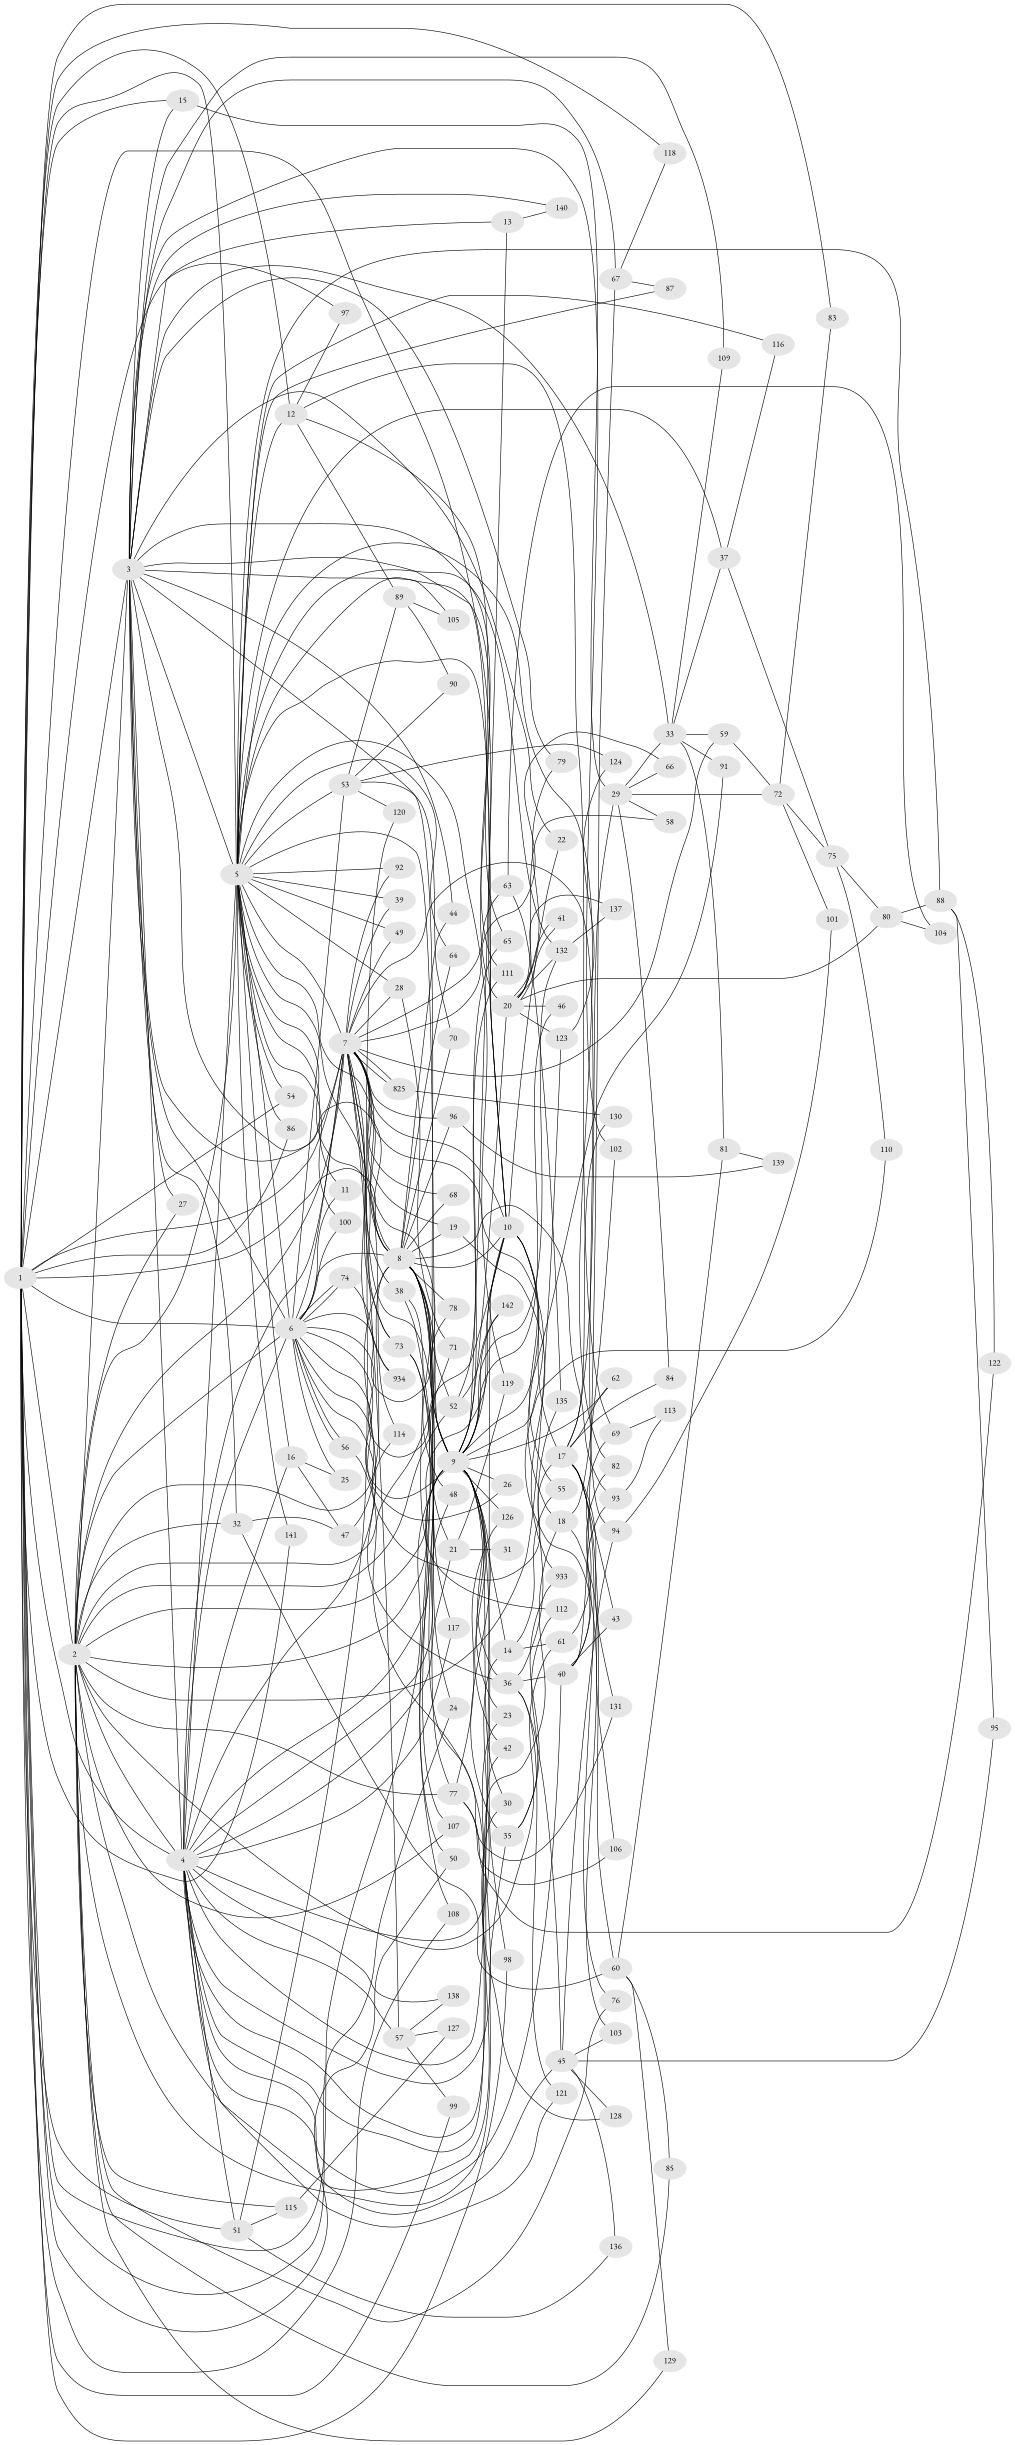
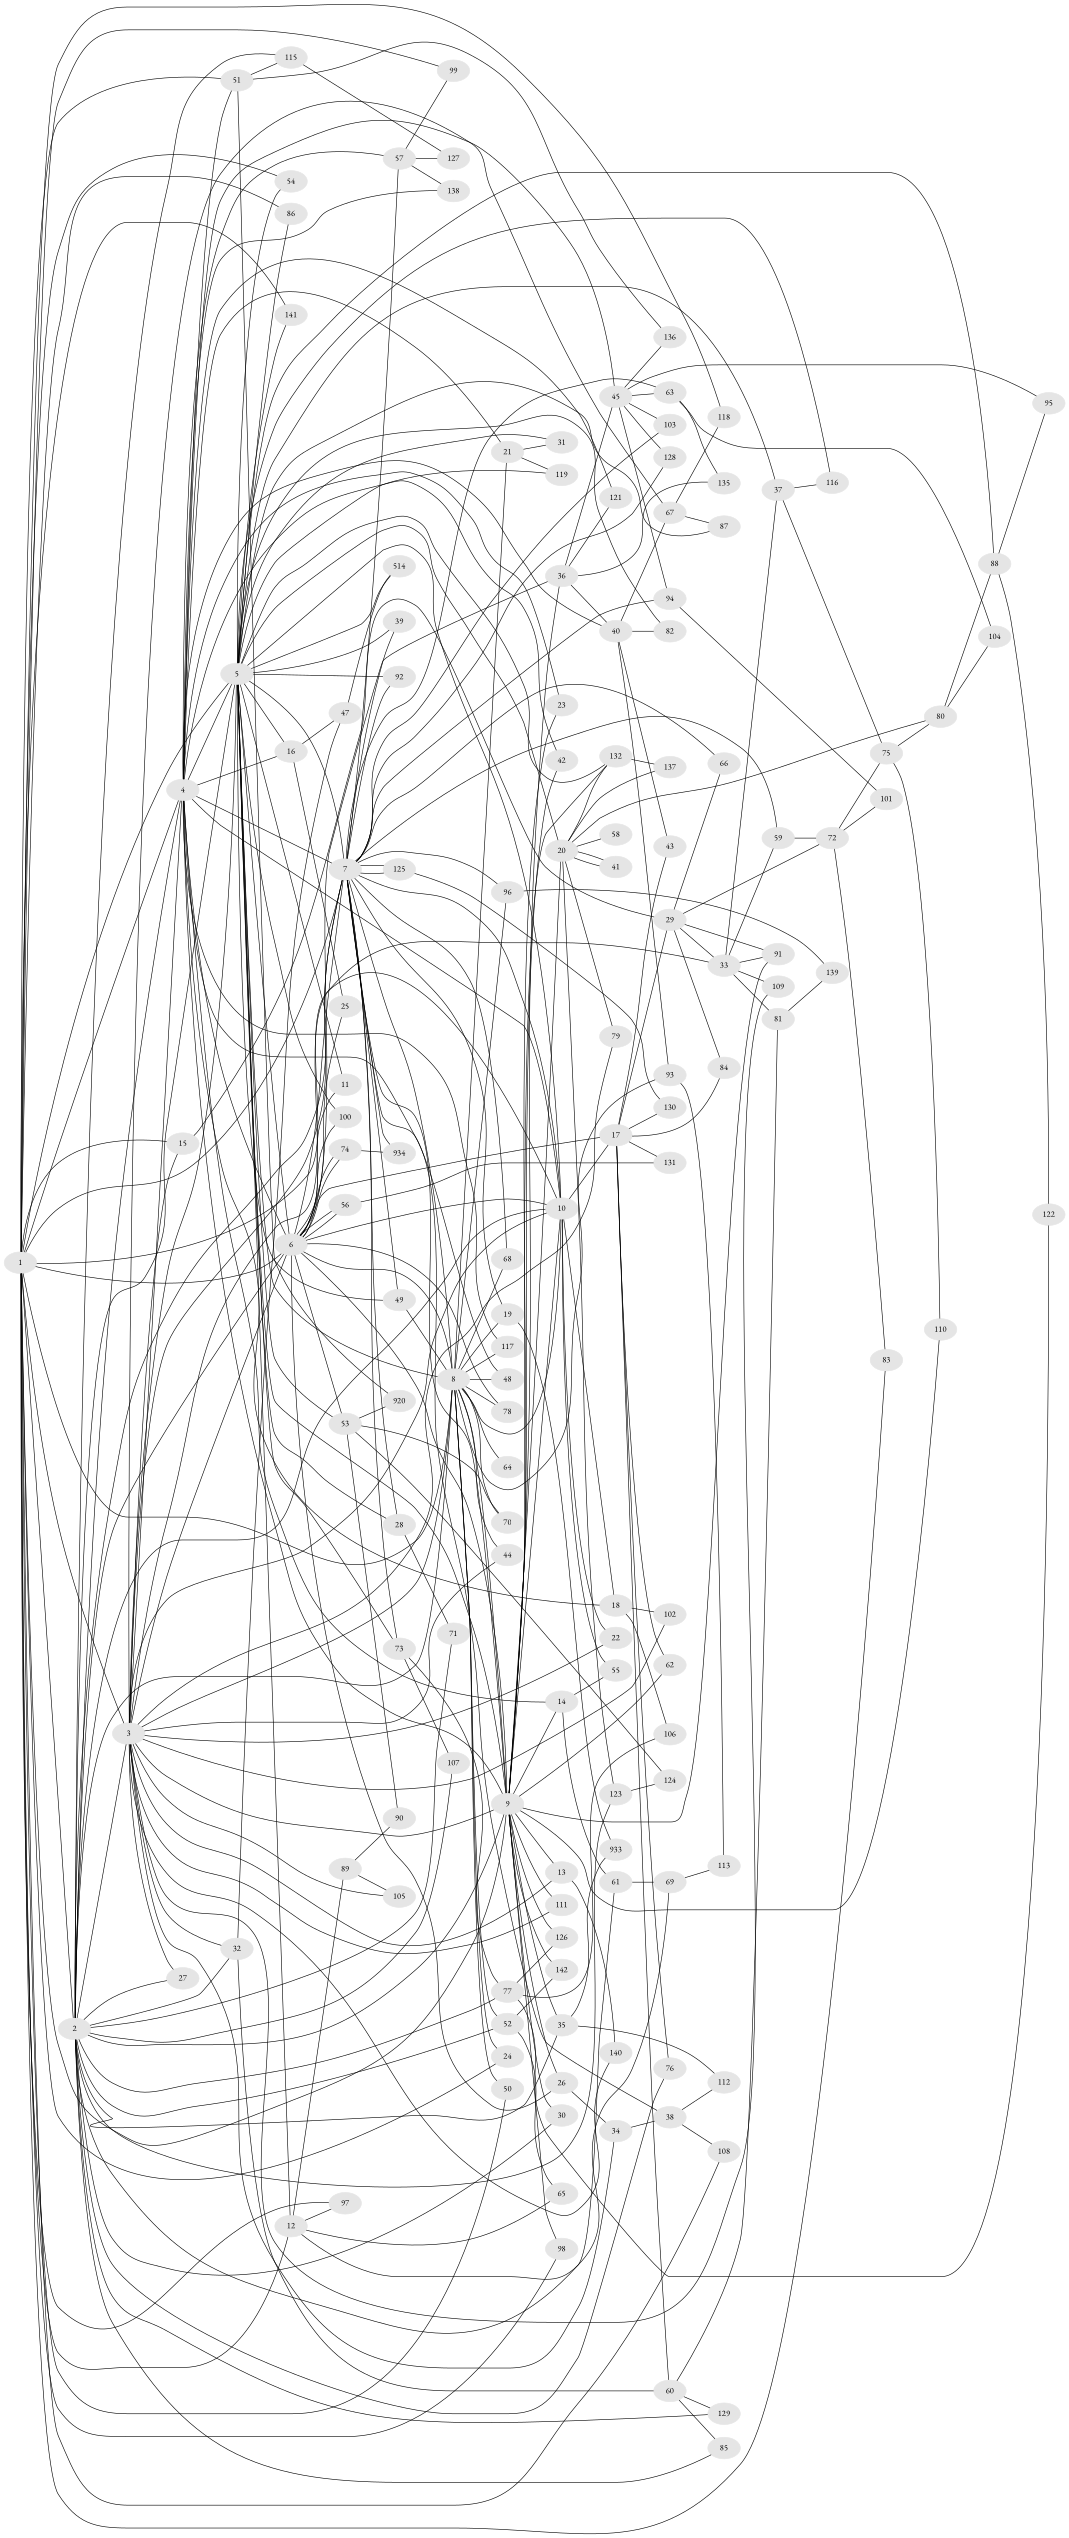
edge "63" -- "45": added
edge "89" -- "53": removed
edge "5" -- "64": now "5" -- "31"
edge "29" -- "58": now "29" -- "91"
node "120": label "120" -> "920"
node "46": removed
node "825": label "825" -> "125"
node "114": label "114" -> "514"
edge "8" -- "4": now "8" -- "49"
node "34": added
